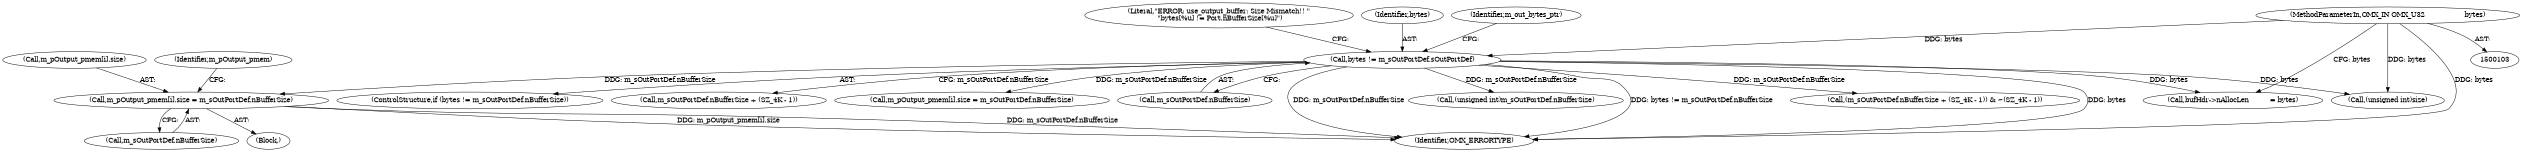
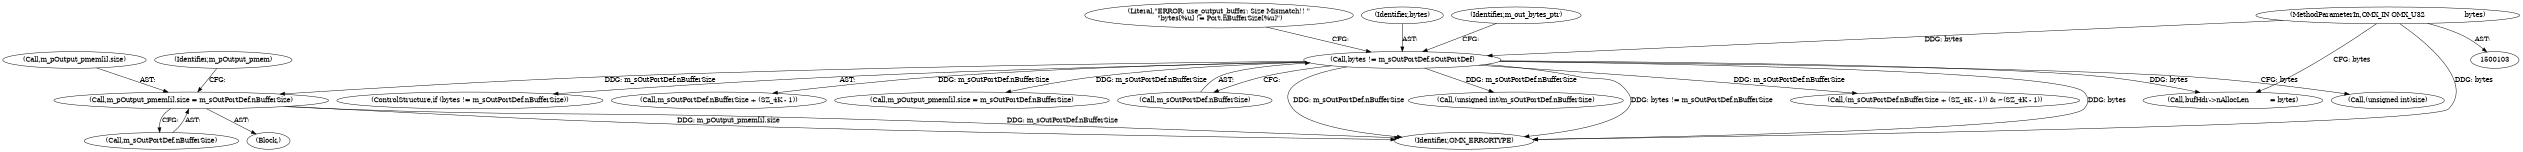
edge "(MethodParameterIn,OMX_IN OMX_U32                   bytes)" -> "(Call,(unsigned int)size)": removed, label "DDG: bytes"
edge "(Call,bytes != m_sOutPortDef.sOutPortDef)" -> "(Call,m_sOutPortDef.nBufferSize + (SZ_4K - 1))": label "CFG: m_sOutPortDef.nBufferSize" -> "DDG: m_sOutPortDef.nBufferSize"
edge "(Call,bytes != m_sOutPortDef.sOutPortDef)" -> "(Call,(unsigned int)size)": label "DDG: bytes" -> "CFG: bytes"
